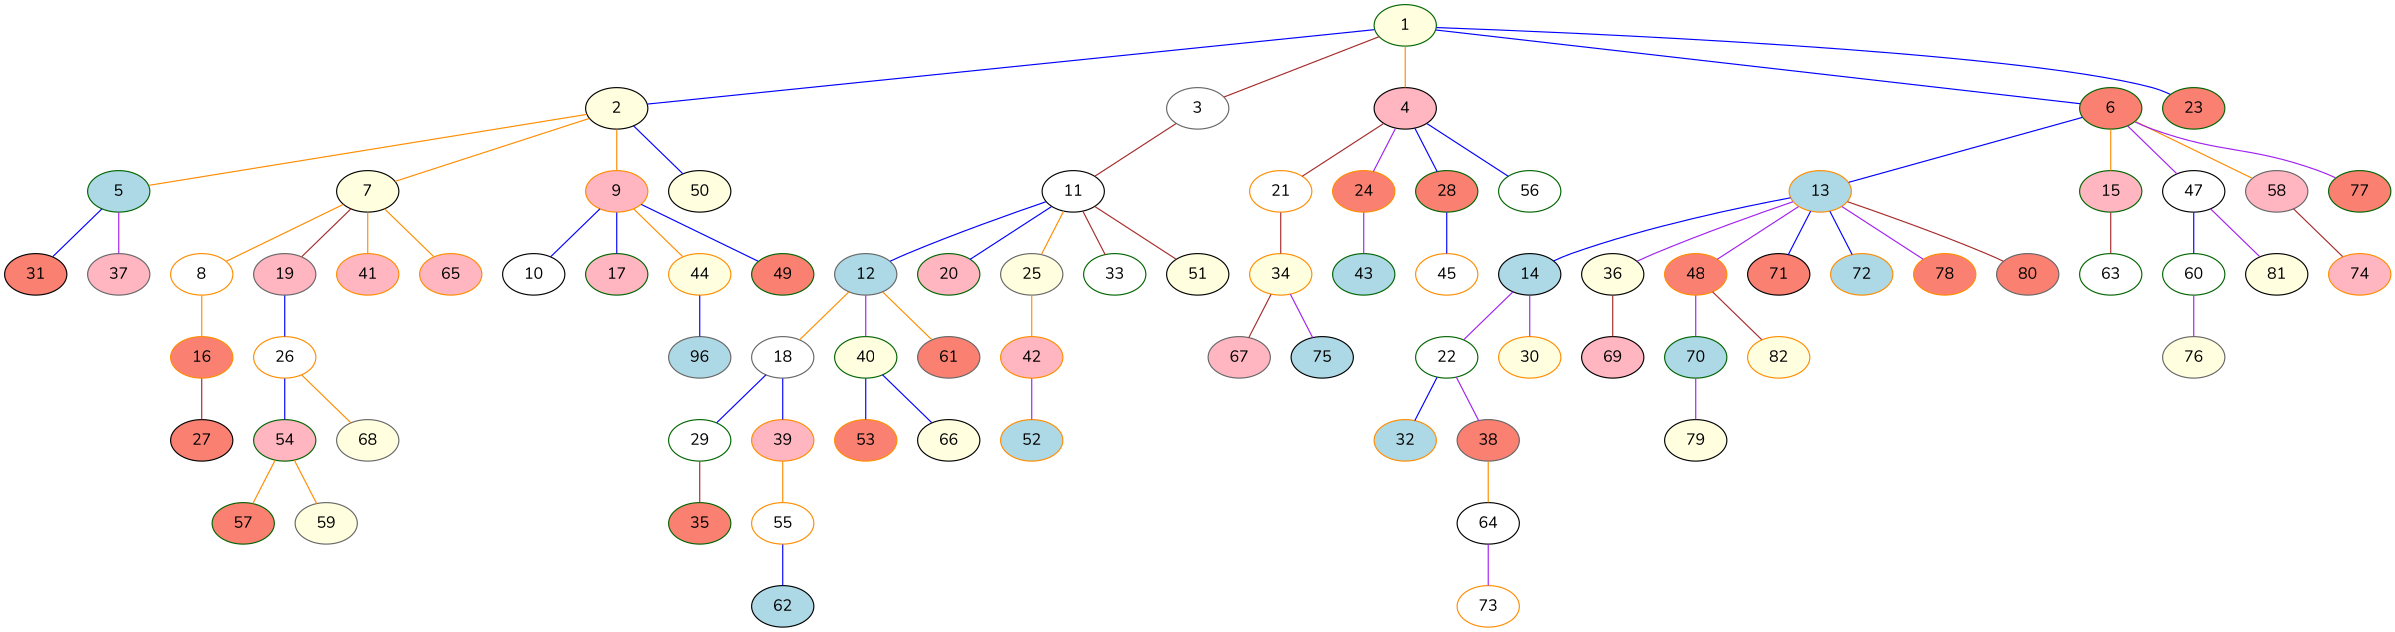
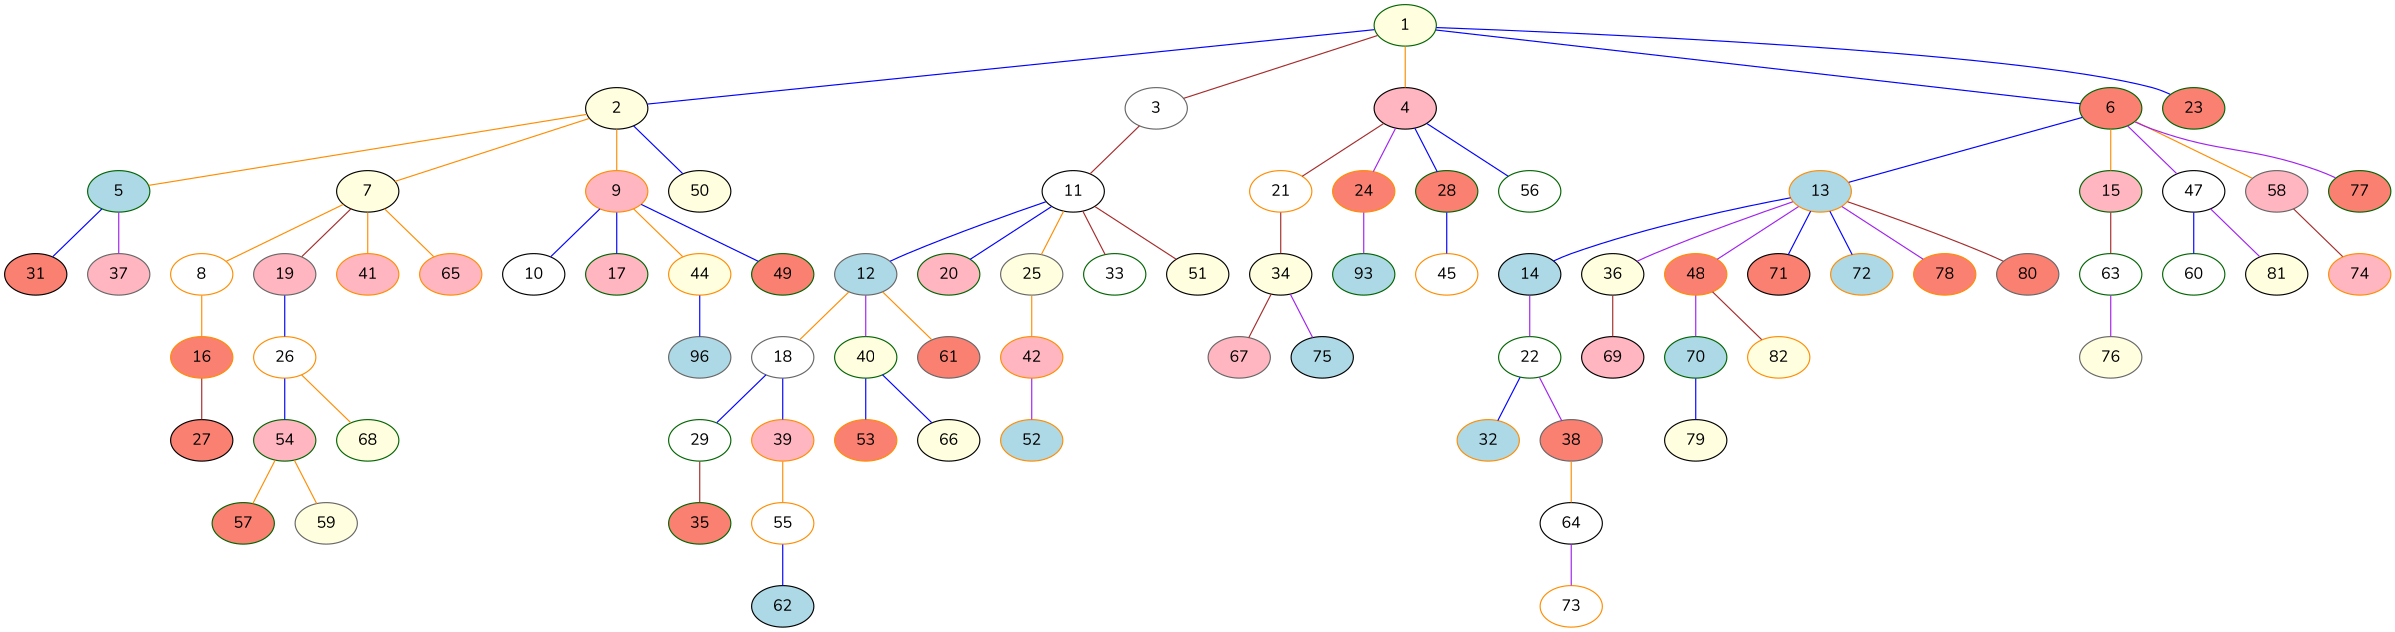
node "34": color darkorange -> black
node "43": label "43" -> "93"
edge "60" -- "76": now "63" -- "76"
node "30": removed
edge "70" -- "79": color purple -> blue
node "68": color gray40 -> darkgreen
